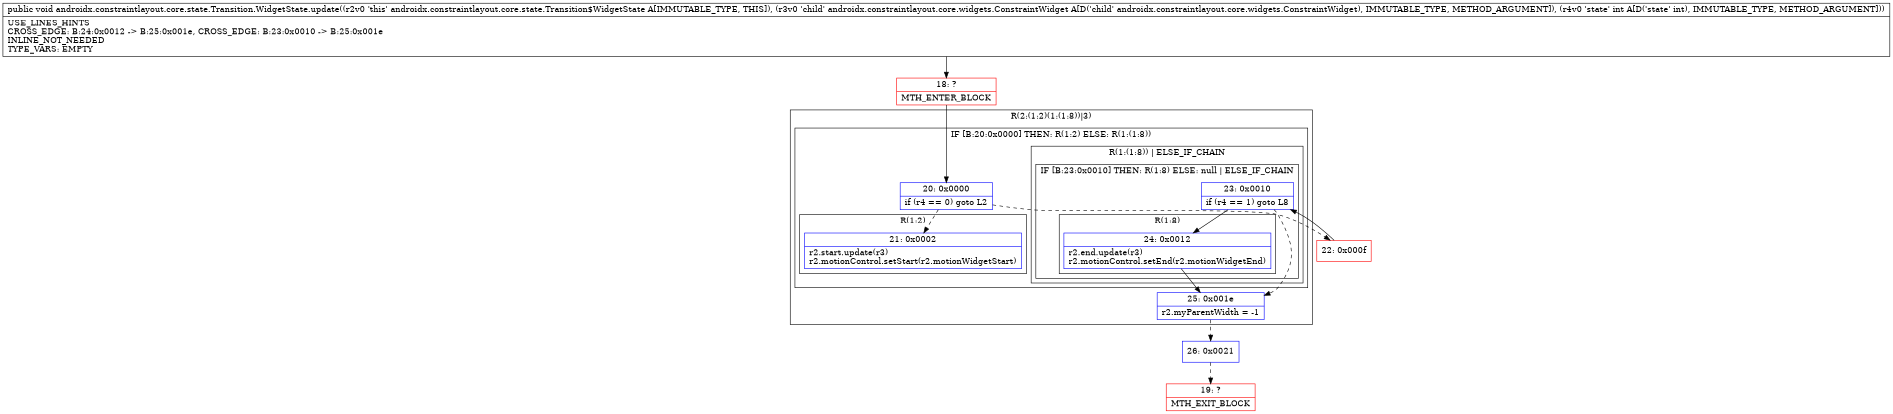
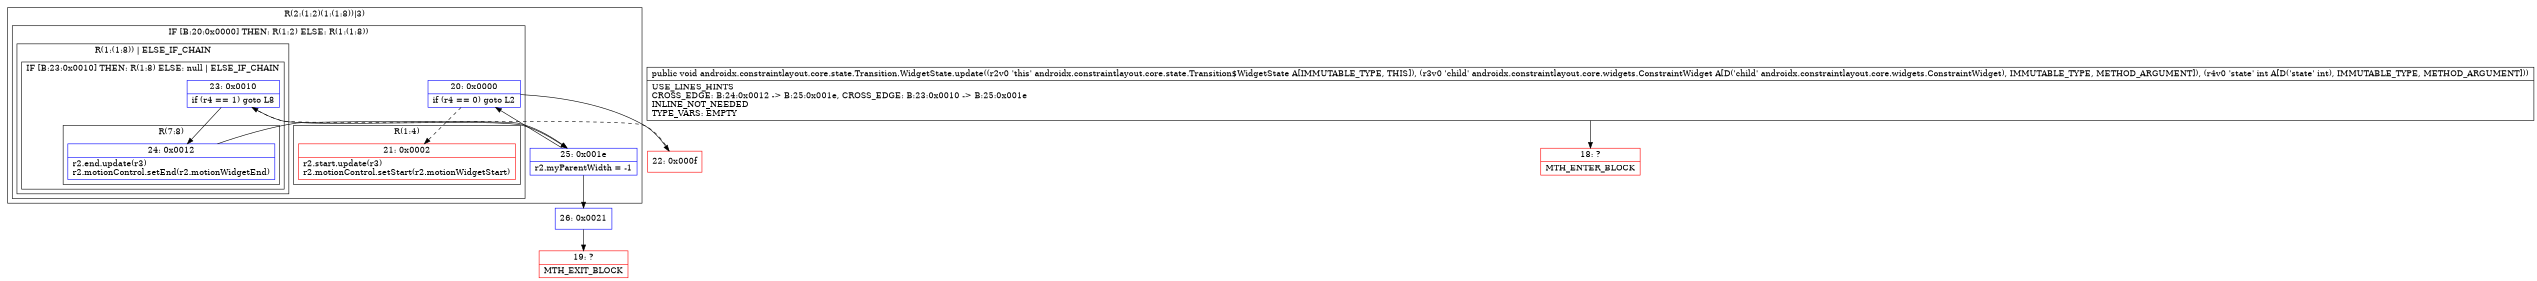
edge "18: ?" -> "20: 0x0000": now "25: 0x001e" -> "20: 0x0000"
edge "20: 0x0000" -> "22: 0x000f": style dashed -> solid
cluster "R(1:2)": label "R(1:2)" -> "R(1:4)"
cluster "R(1:8)": label "R(1:8)" -> "R(7:8)"
edge "22: 0x000f" -> "23: 0x0010": style solid -> dashed
node "21: 0x0002": color blue -> red
edge "23: 0x0010" -> "25: 0x001e": style dashed -> solid
edge "25: 0x001e" -> "26: 0x0021": style dashed -> solid
edge "26: 0x0021" -> "19: ?": style dashed -> solid
